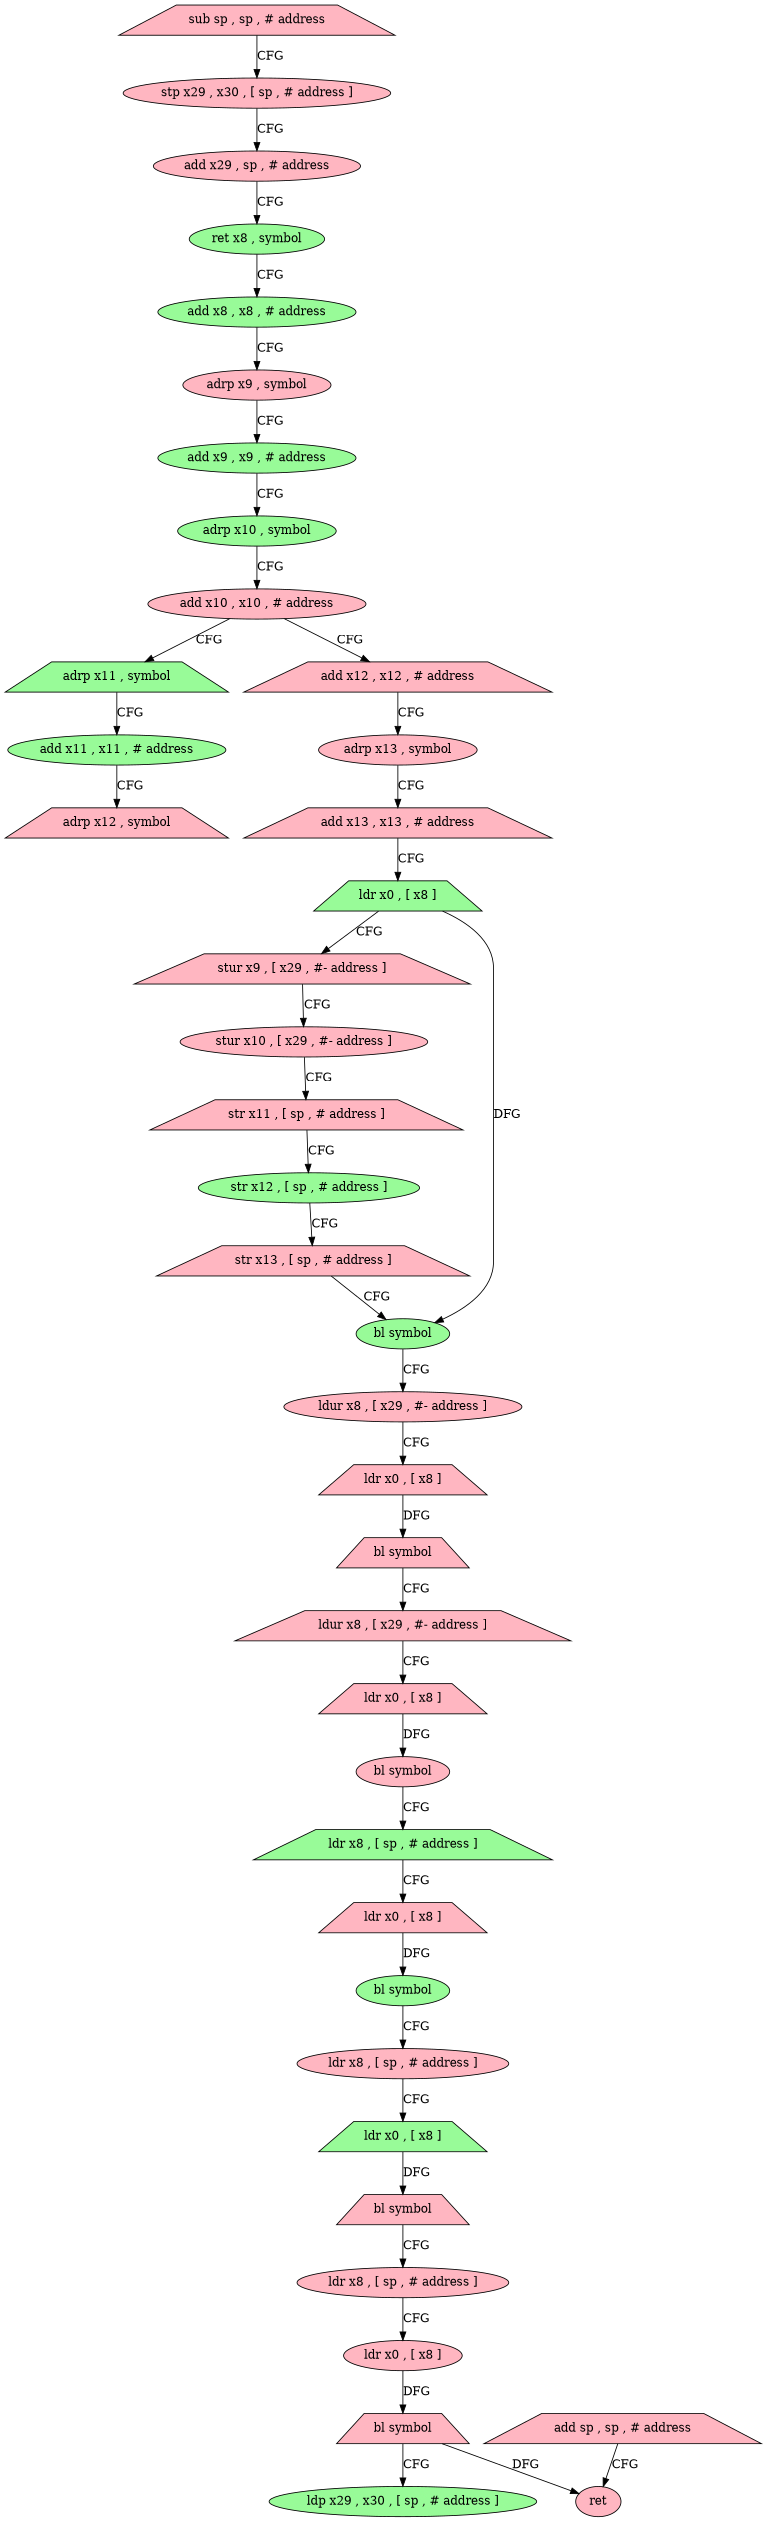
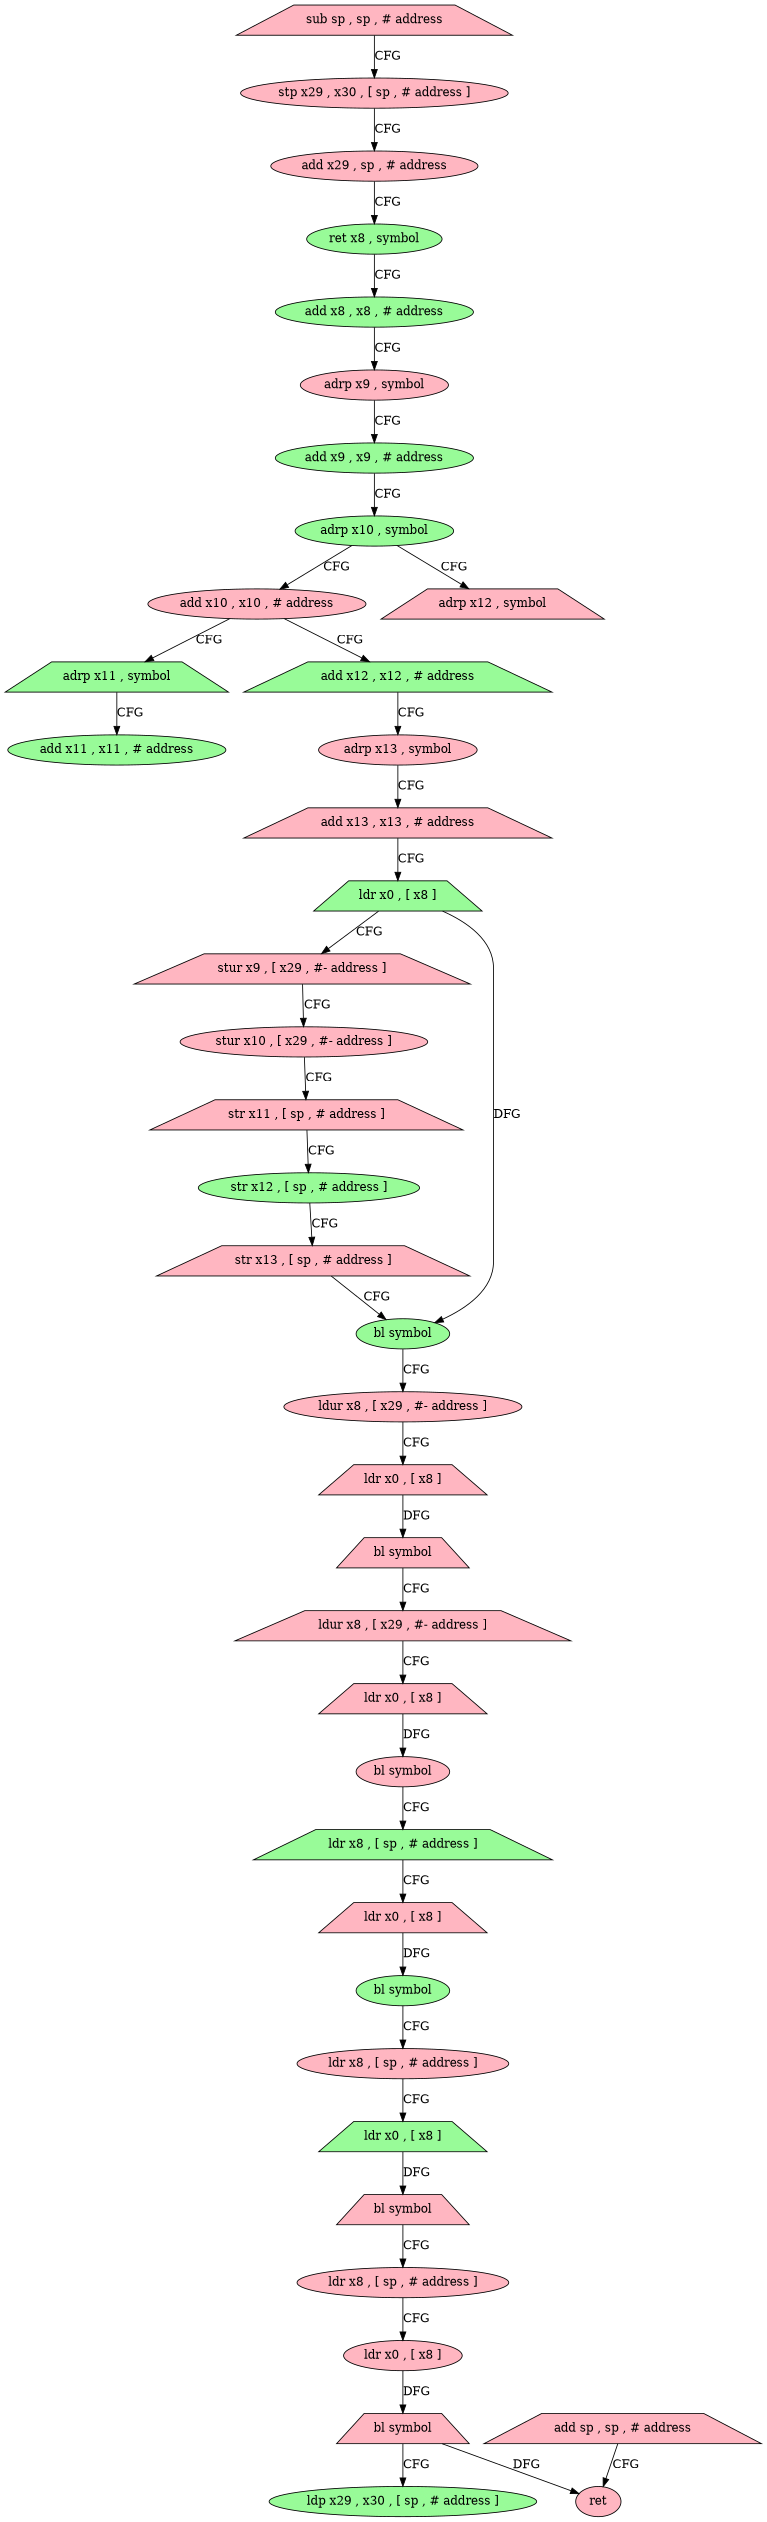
node "add x12 , x12 , # address": fillcolor lightpink -> palegreen
edge "add x11 , x11 , # address" -> "adrp x12 , symbol": now "adrp x10 , symbol" -> "adrp x12 , symbol"
